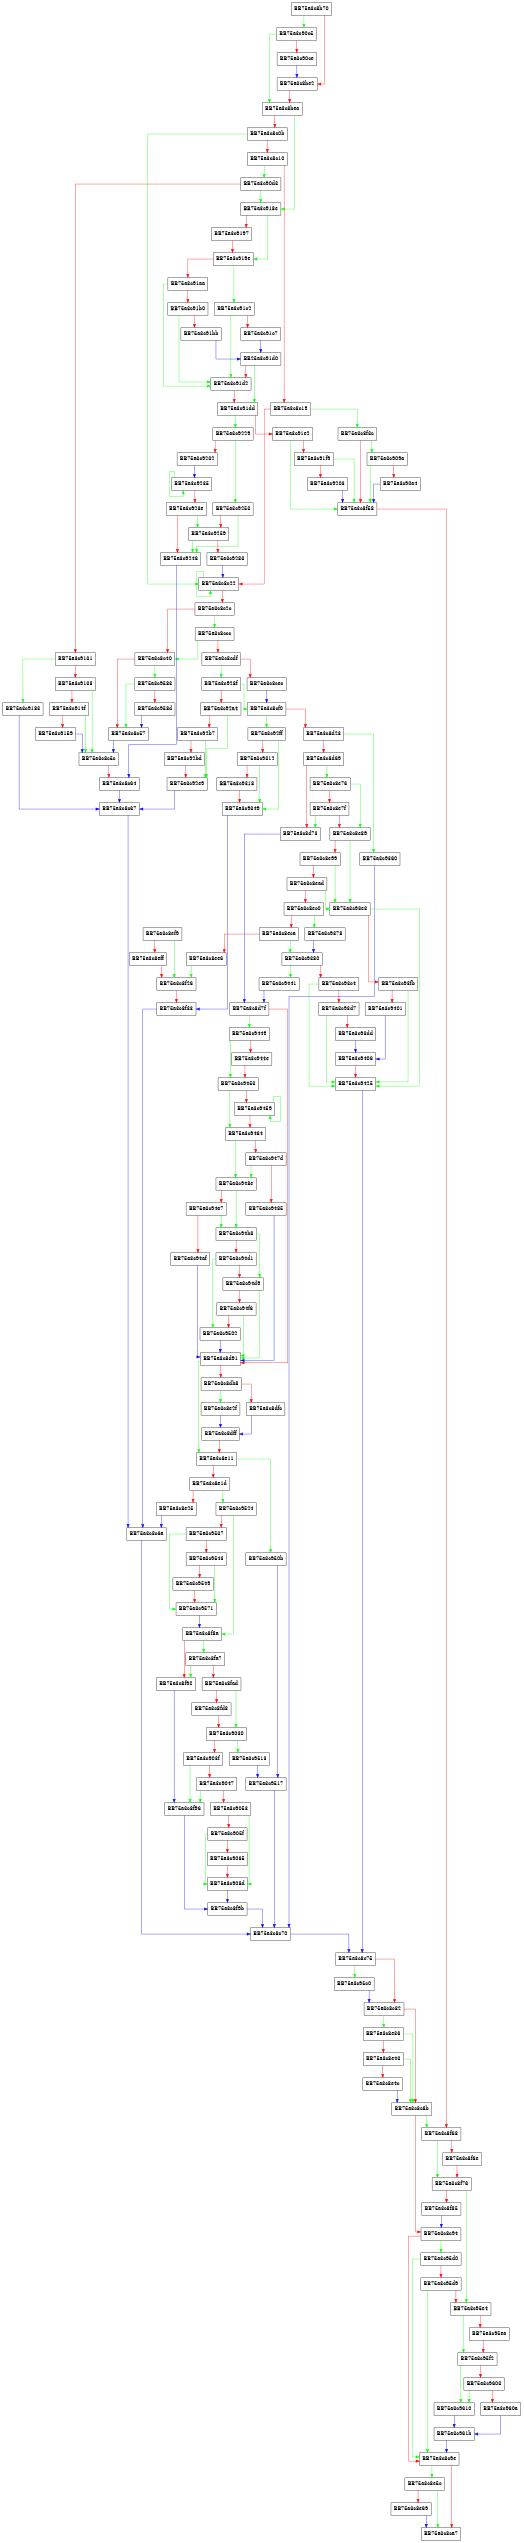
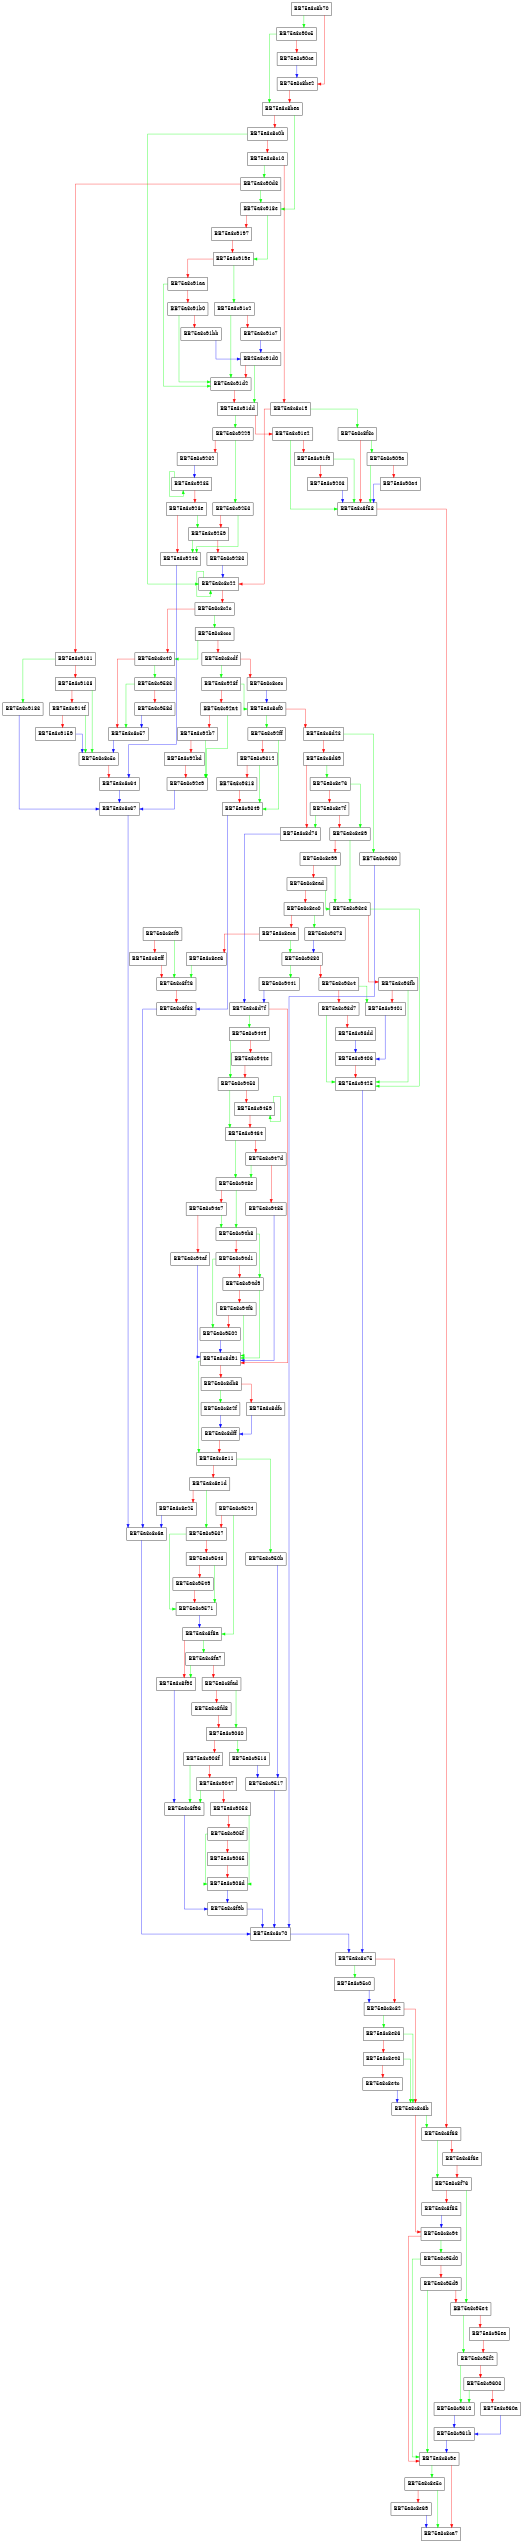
edge "BB75a3c93c4" -> "BB75a3c9425": now "BB75a3c93c4" -> "BB75a3c9401"
edge "BB75a3c8e1d" -> "BB75a3c9524": now "BB75a3c8e1d" -> "BB75a3c9537"
